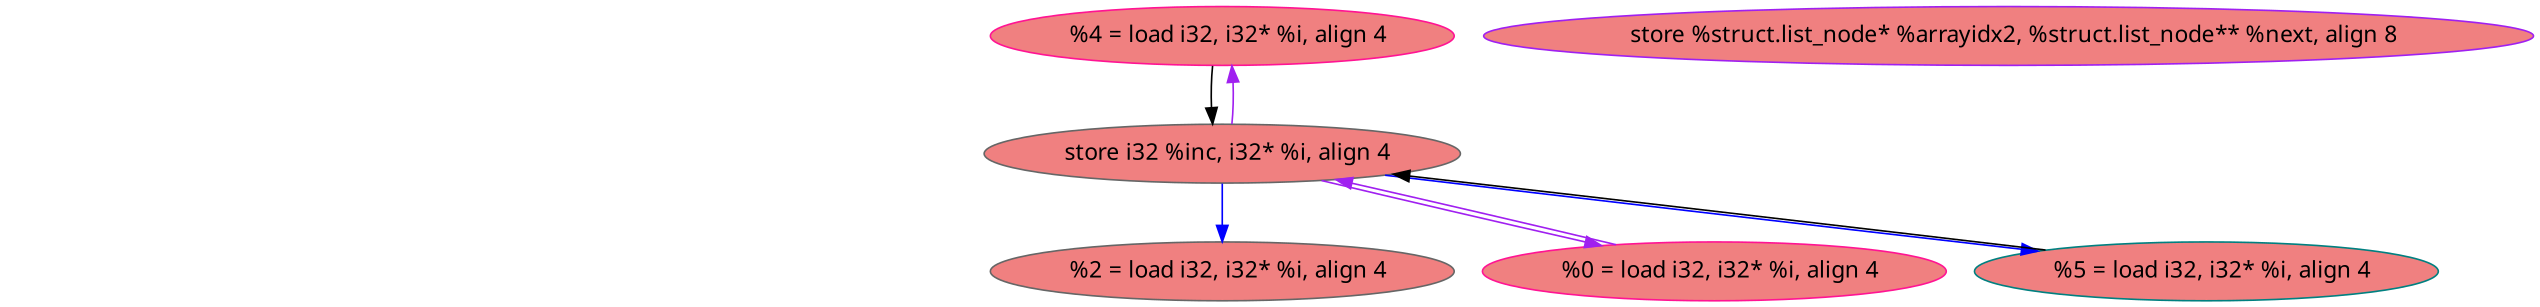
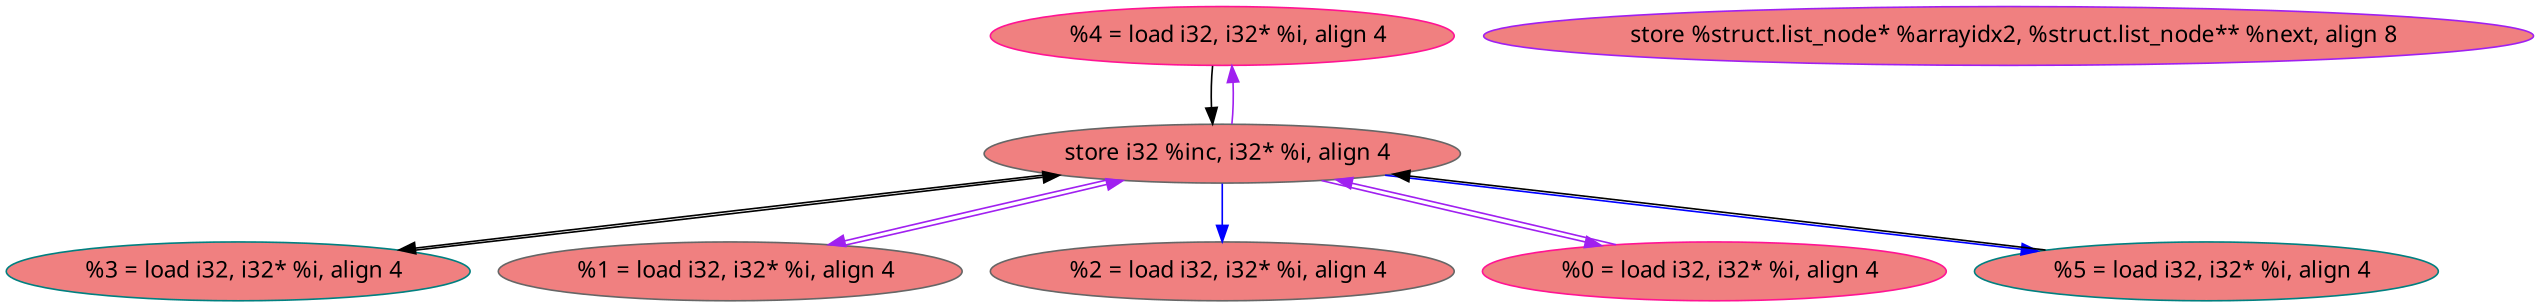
node "%3 = load i32, i32* %i, align 4": added
node "%1 = load i32, i32* %i, align 4": added
